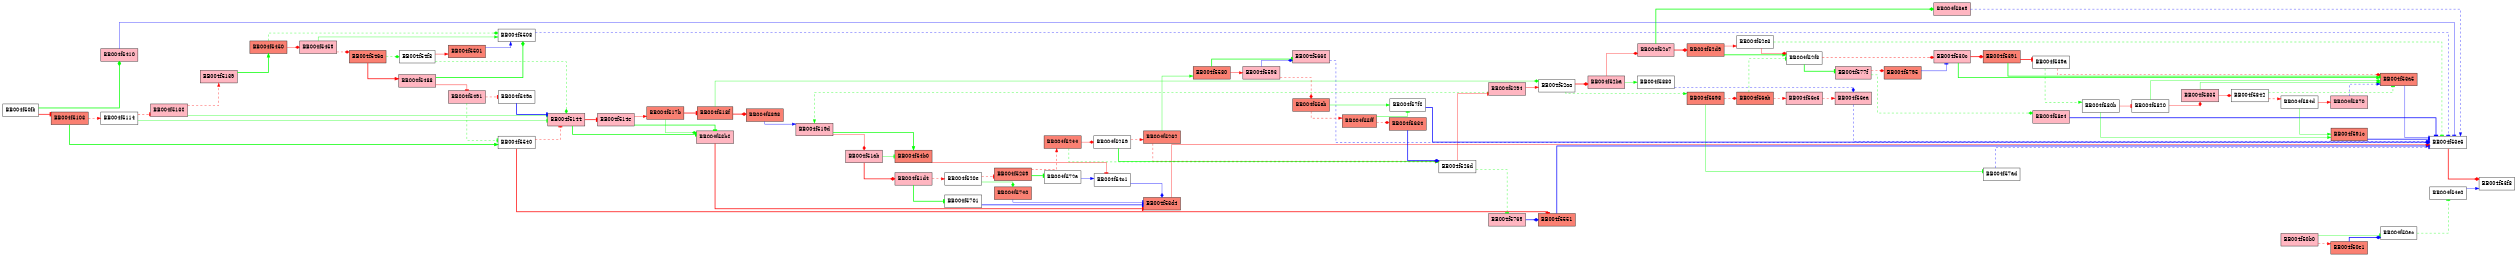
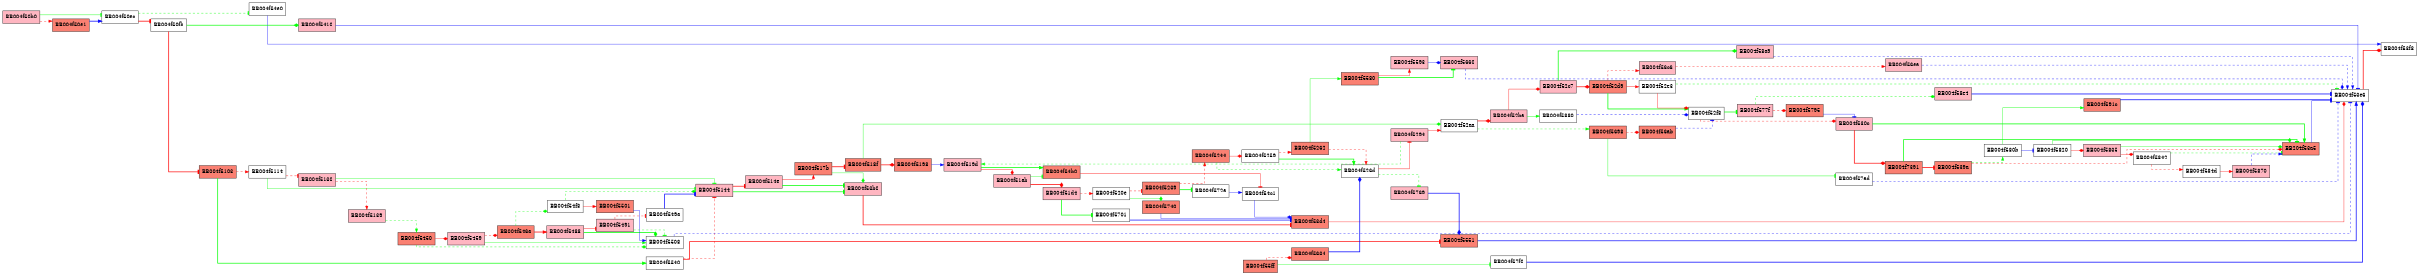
edge "BB004f50ec" -> "BB004f50fb": added
node "BB004f5391": label "BB004f5391" -> "BB004f7391"
edge "BB004f56ab" -> "BB004f52f8": color green -> blue
node "BB004f539a": fillcolor white -> salmon
edge "BB004f5139" -> "BB004f5450": style bold -> dashed
node "BB004f53a5": label "BB004f53a5" -> "BB204f53a5"
edge "BB004f5880" -> "BB004f56ea": now "BB004f5880" -> "BB004f52f8"
edge "BB004f56ab" -> "BB004f56c6": now "BB004f52d9" -> "BB004f56c6"
node "BB004f55ab": removed
edge "BB004f580b" -> "BB004f5820": color red -> blue
node "BB004f5898": label "BB004f5898" -> "BB004f5198"
edge "BB004f584d" -> "BB004f591c": removed
edge "BB004f5491" -> "BB004f5540": now "BB004f5491" -> "BB004f5508"
edge "BB004f50e1" -> "BB004f50ec": arrowhead diamond -> normal
